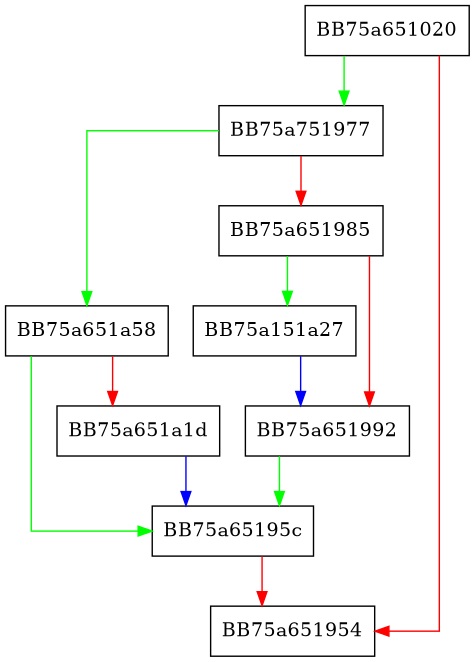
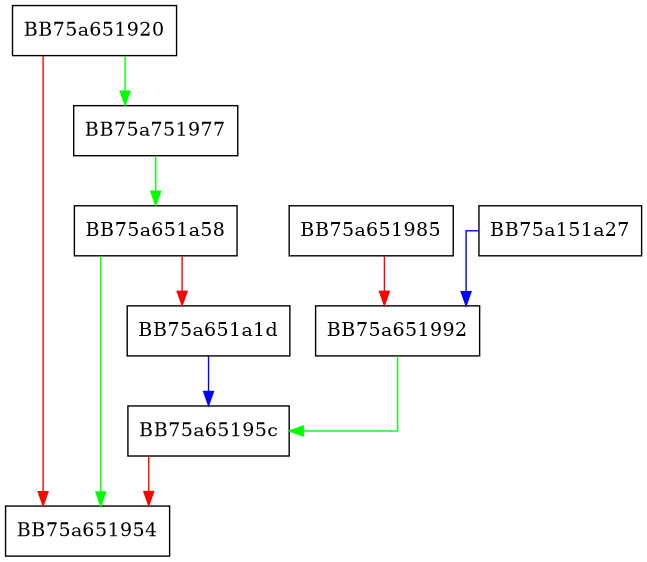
node "BB75a651020": label "BB75a651020" -> "BB75a651920"
edge "BB75a751977" -> "BB75a651985": removed
edge "BB75a651985" -> "BB75a151a27": removed
edge "BB75a651a58" -> "BB75a65195c": now "BB75a651a58" -> "BB75a651954"
